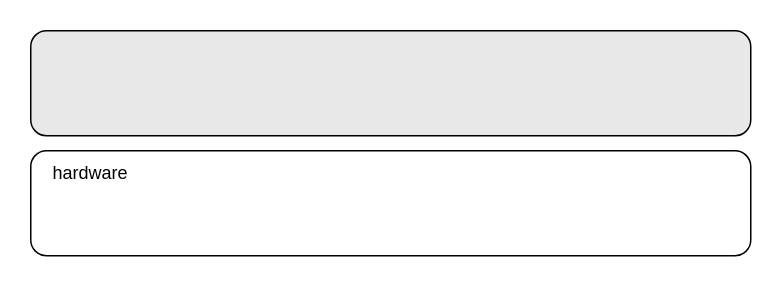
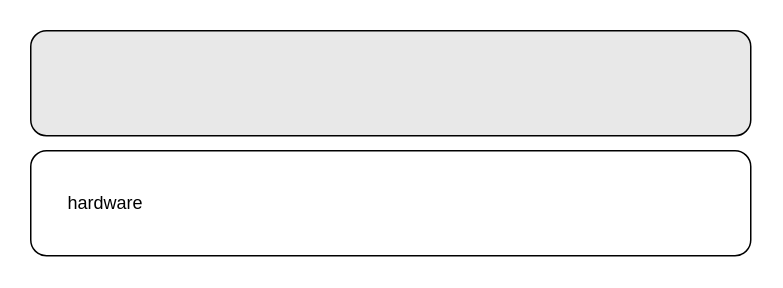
node "hardware": moved (91, 173) -> (106, 203)
